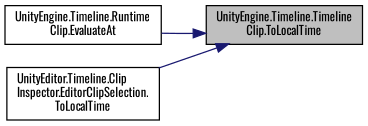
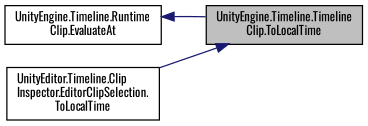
edge "UnityEngine.Timeline.Runtime Clip.EvaluateAt" -> "UnityEngine.Timeline.Timeline Clip.ToLocalTime": reversed
